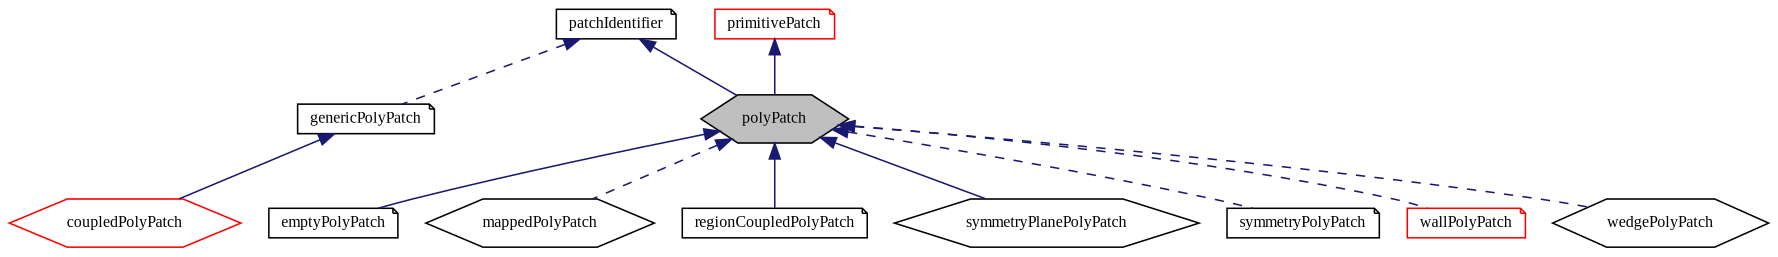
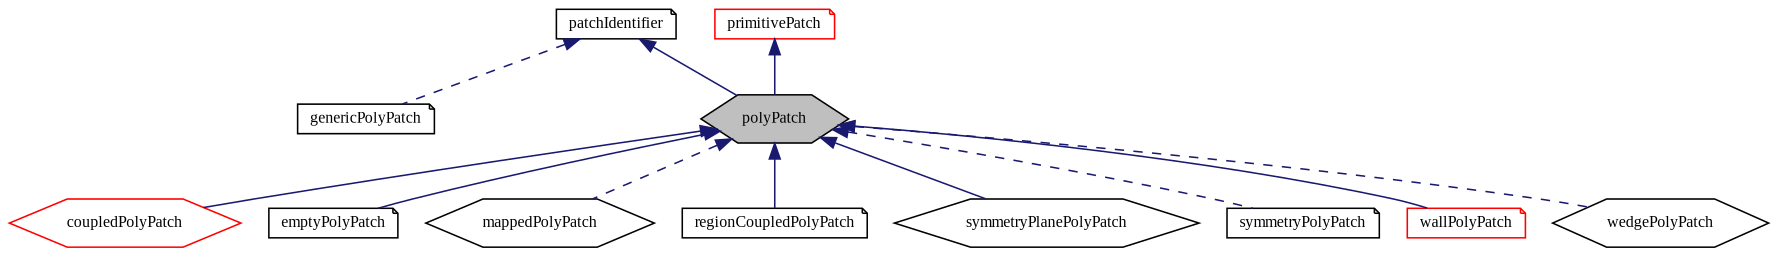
edge "coupledPolyPatch" -> "genericPolyPatch": now "coupledPolyPatch" -> "polyPatch"
edge "wallPolyPatch" -> "polyPatch": style dashed -> solid
